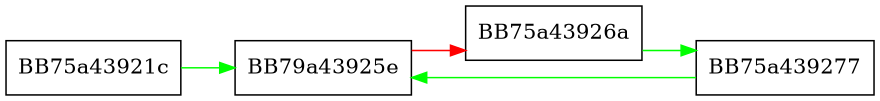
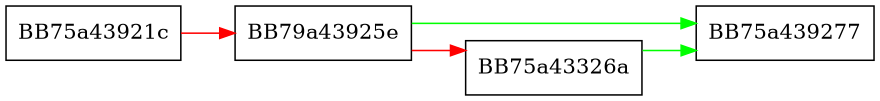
node "BB75a43926a": label "BB75a43926a" -> "BB75a43326a"
edge "BB75a43921c" -> "BB79a43925e": color green -> red
edge "BB75a439277" -> "BB79a43925e": reversed
